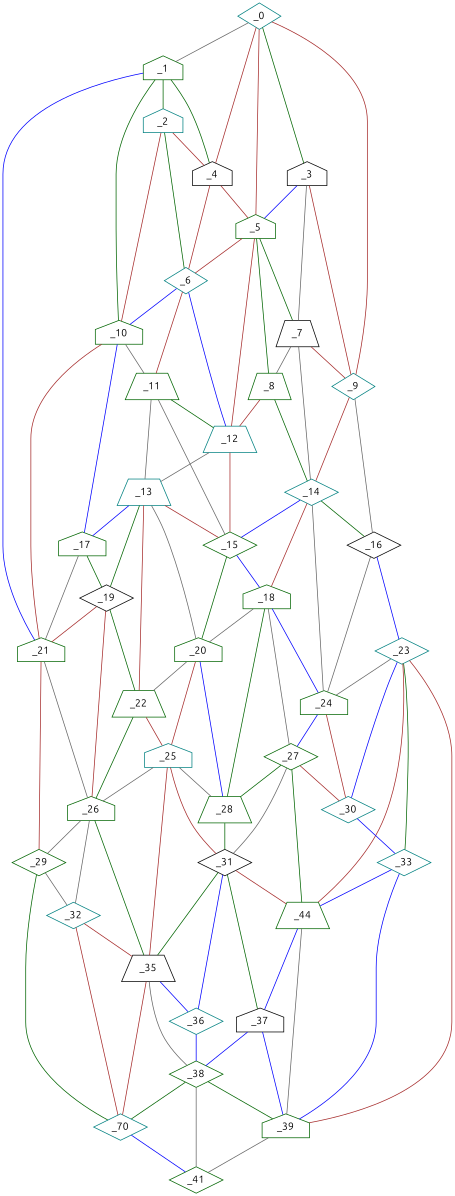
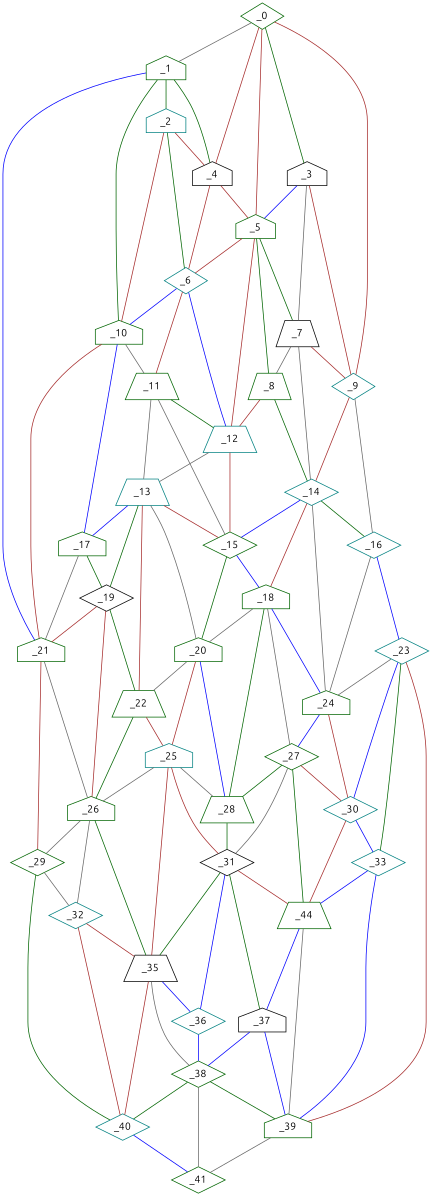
node "_0": color teal -> darkgreen
node "_16": color black -> teal
edge "_23" -- "_44": now "_30" -- "_44"
node "_70": label "_70" -> "_40"
